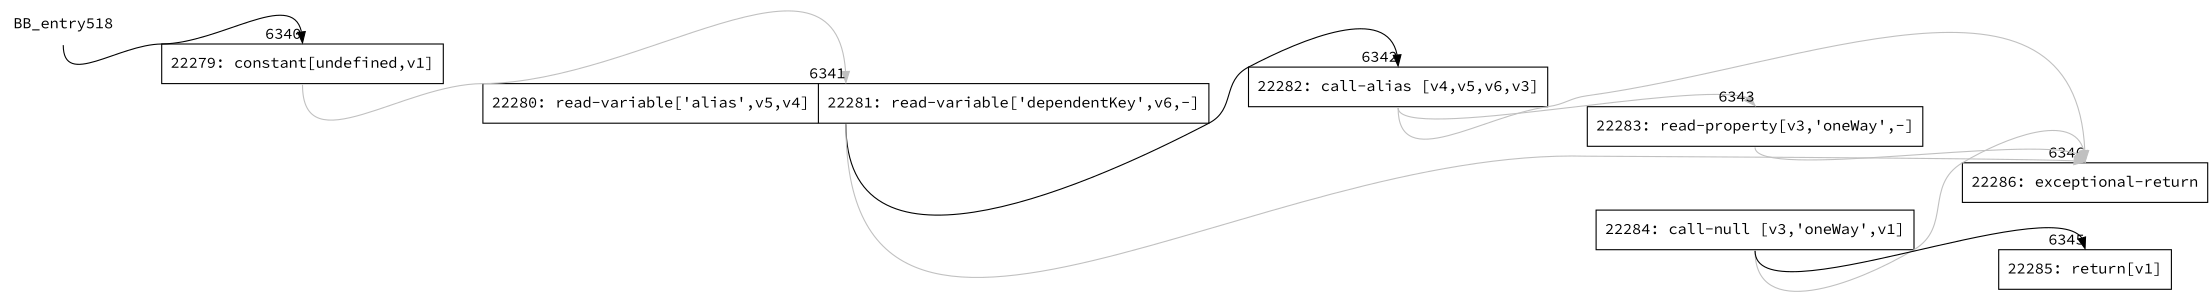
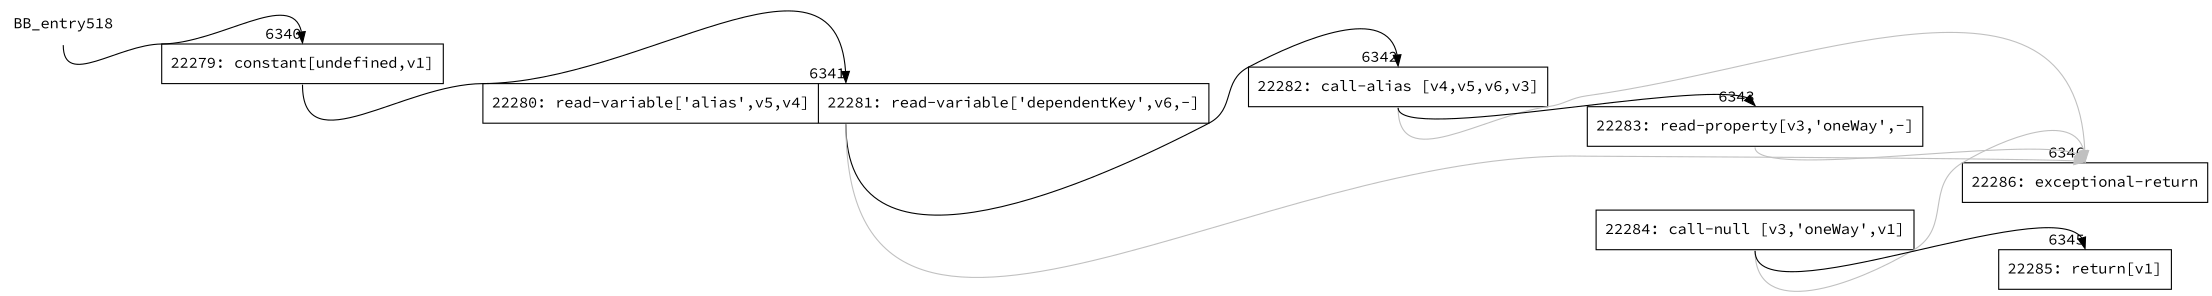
edge "22279: constant[undefined,v1]" -> "22280: read-variable['alias',v5,v4]": color gray -> black
edge "22282: call-alias [v4,v5,v6,v3]" -> "22283: read-property[v3,'oneWay',-]": color gray -> black
